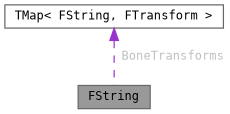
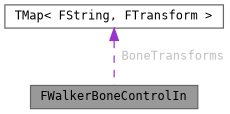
node "FString": label "FString" -> "FWalkerBoneControlIn"
